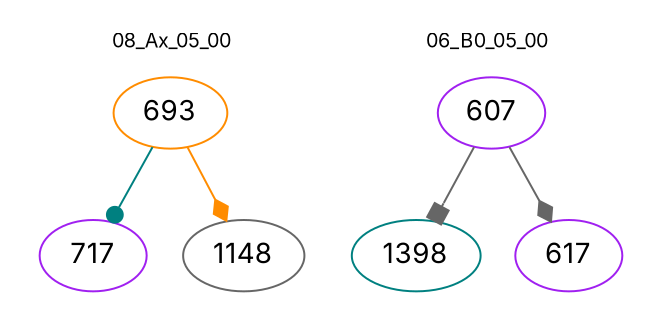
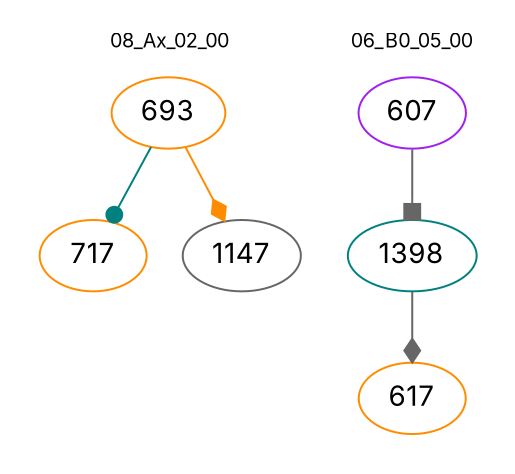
cluster "08_Ax_05_00": label "08_Ax_05_00" -> "08_Ax_02_00"
edge "607" -> "617": now "1398" -> "617"
node "717": color purple -> darkorange
node "1148": label "1148" -> "1147"
node "617": color purple -> darkorange
